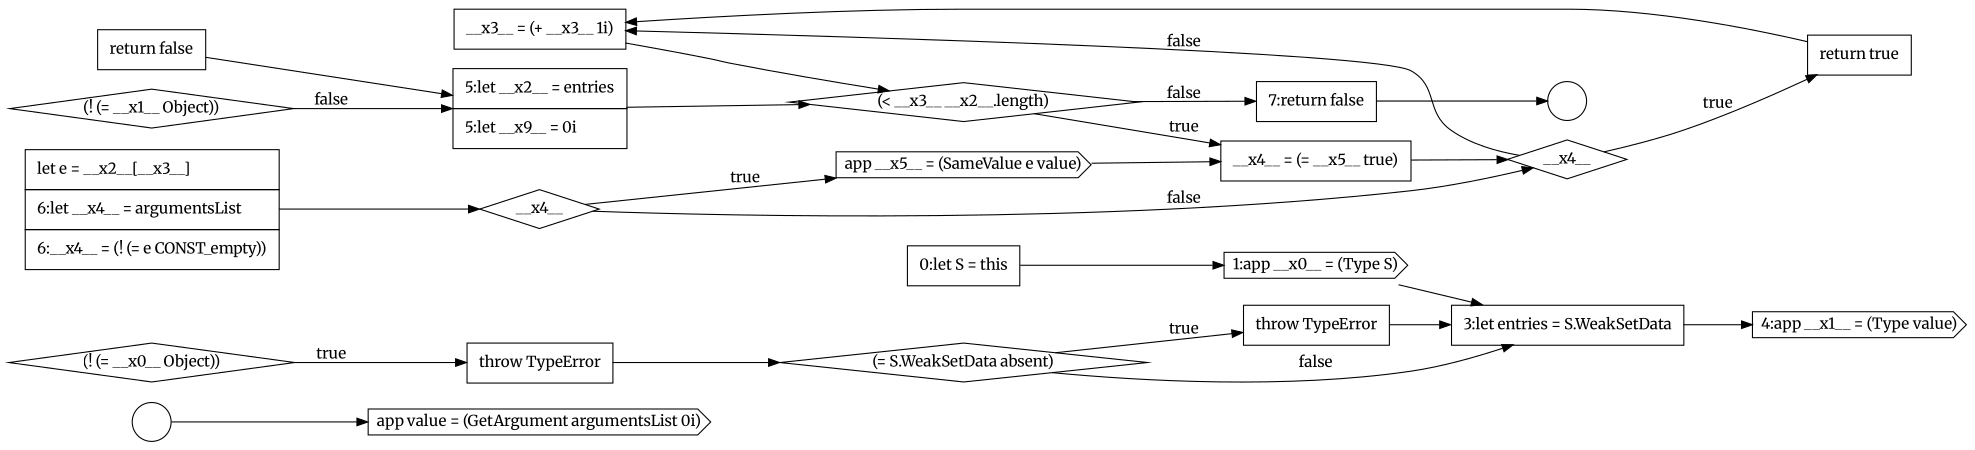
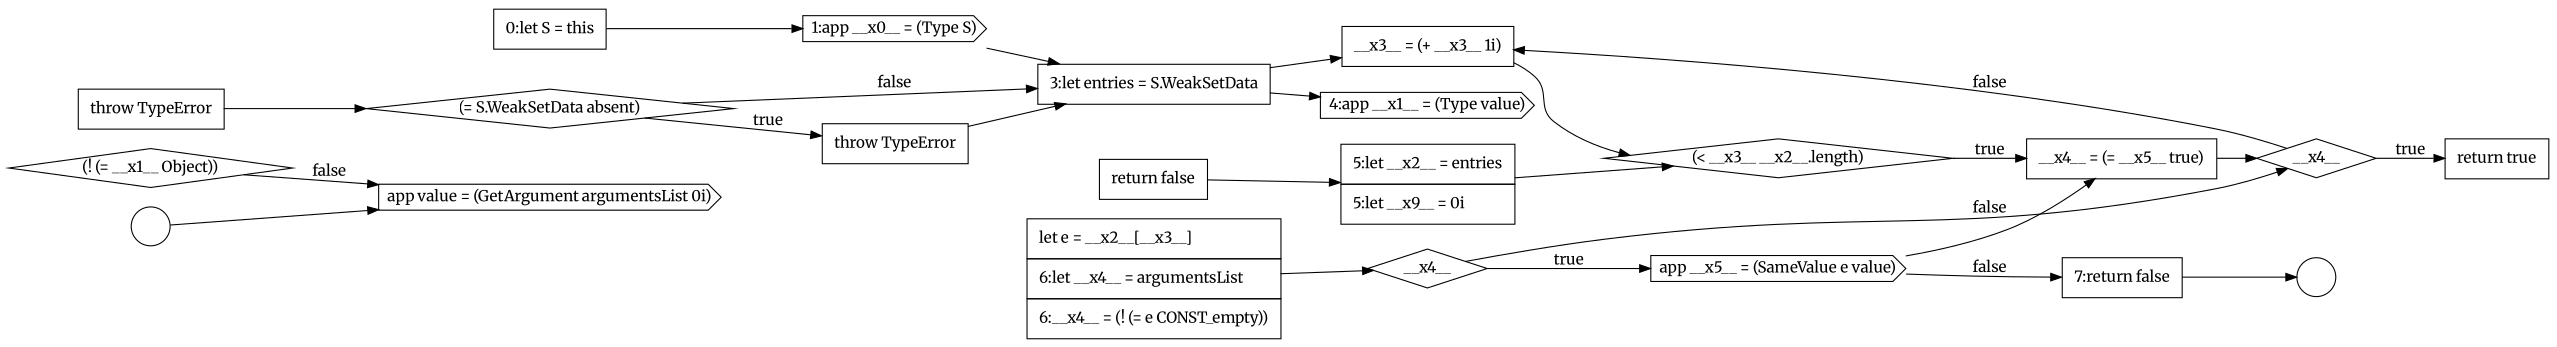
edge "return true" -> "__x3__ = (+ __x3__ 1i)": now "3:let entries = S.WeakSetData" -> "__x3__ = (+ __x3__ 1i)"
edge "(< __x3__ __x2__.length)" -> "7:return false": now "app __x5__ = (SameValue e value)" -> "7:return false"
edge "(! (= __x1__ Object))" -> "5:let __x2__ = entries": now "(! (= __x1__ Object))" -> "app value = (GetArgument argumentsList 0i)"
node "(! (= __x0__ Object))": removed
